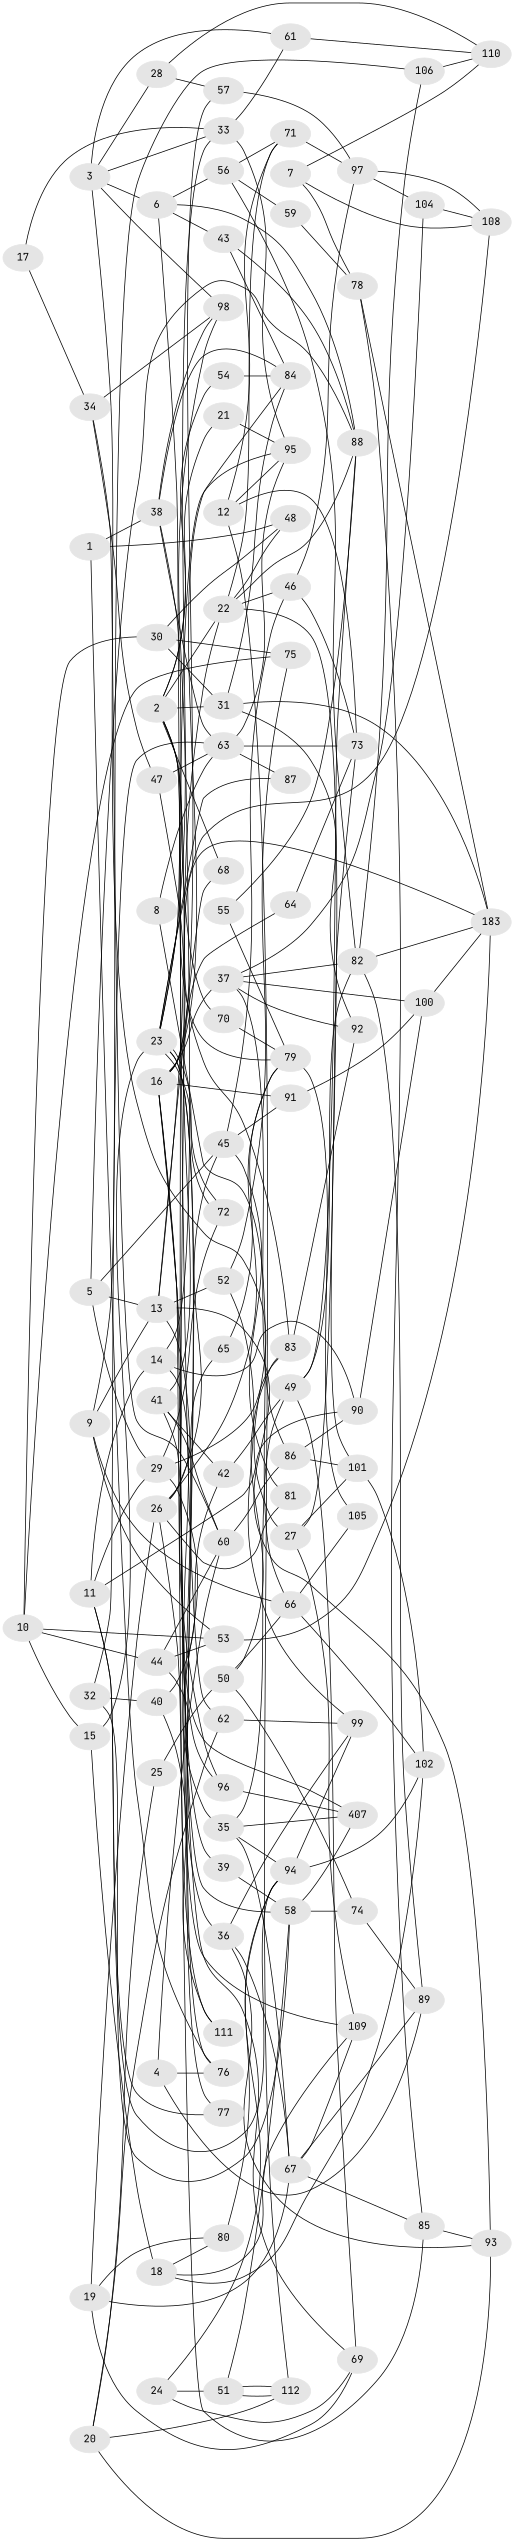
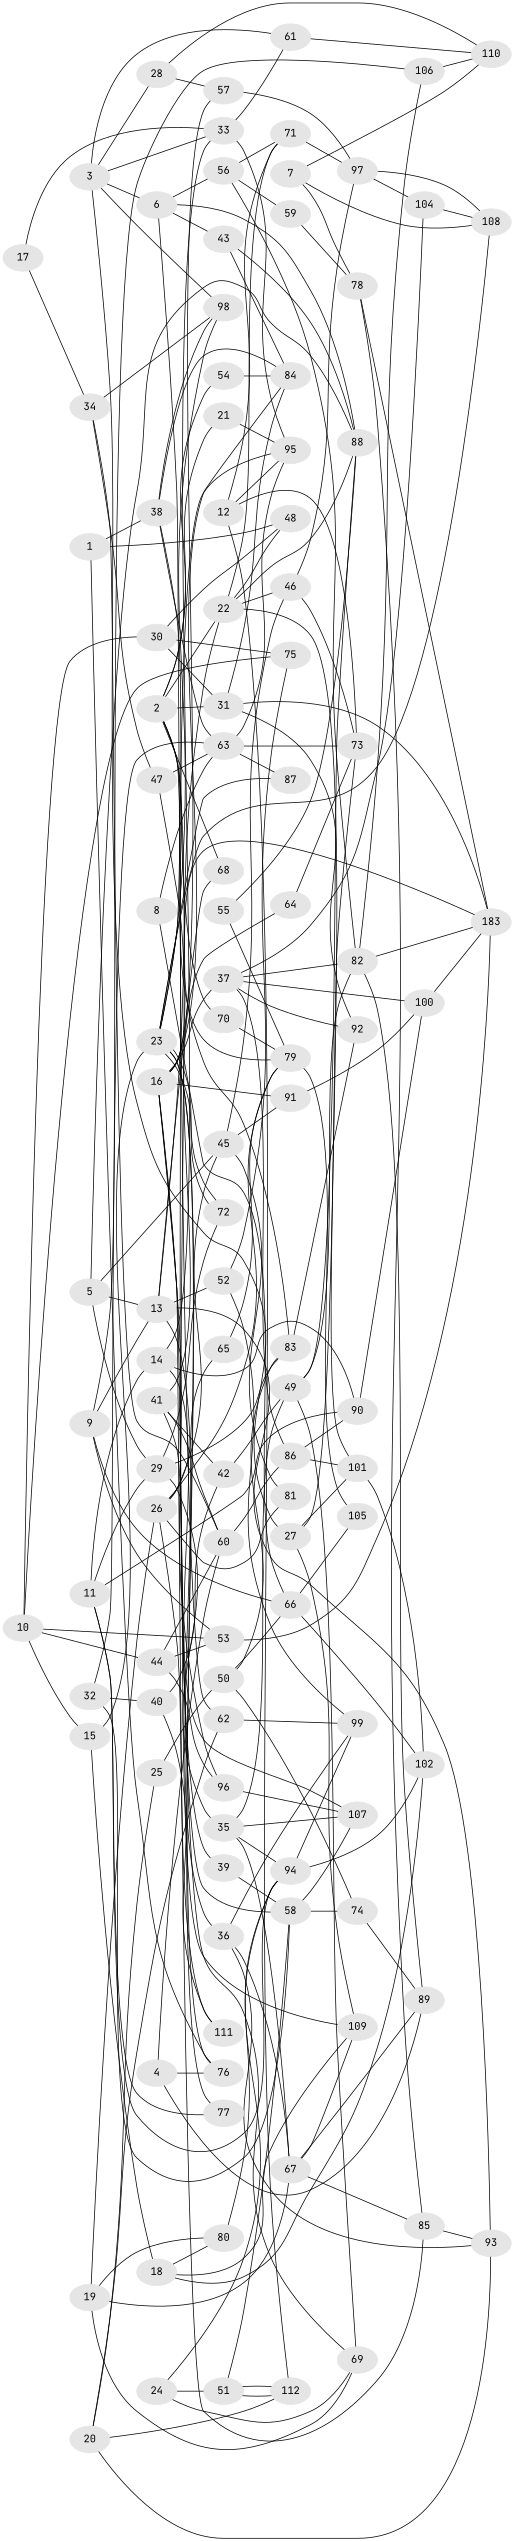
node "407": label "407" -> "107"
